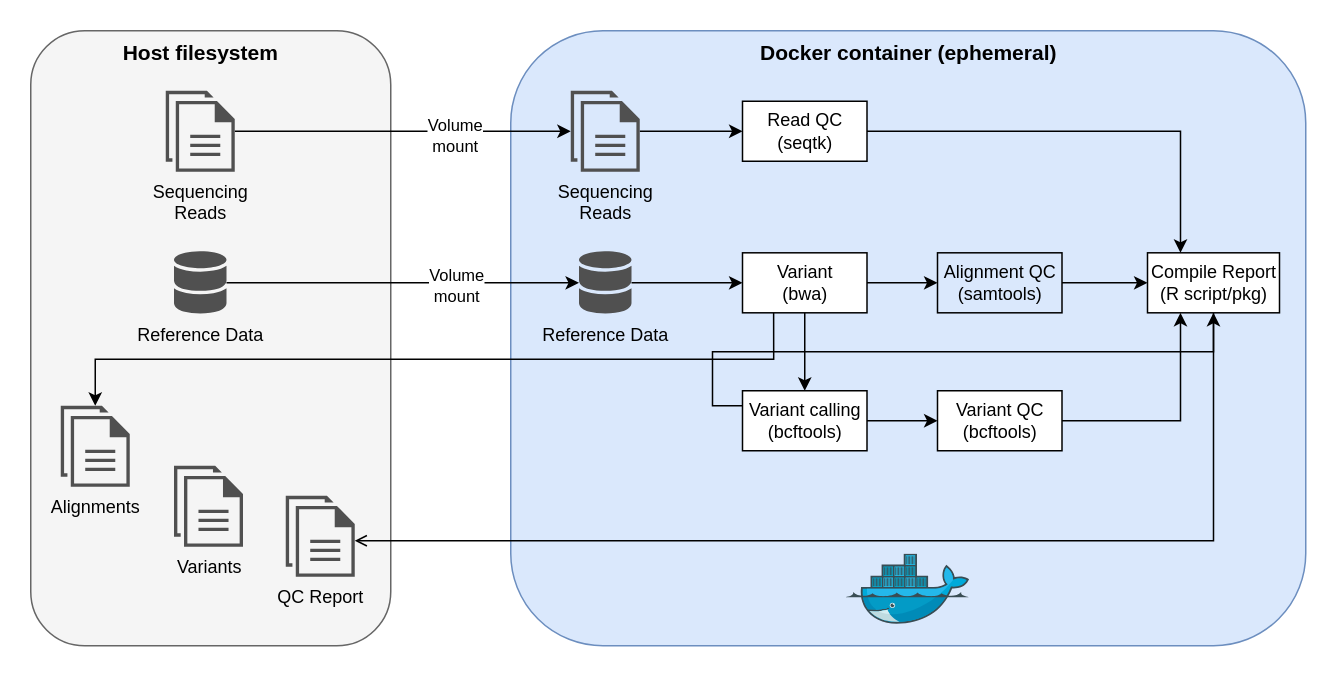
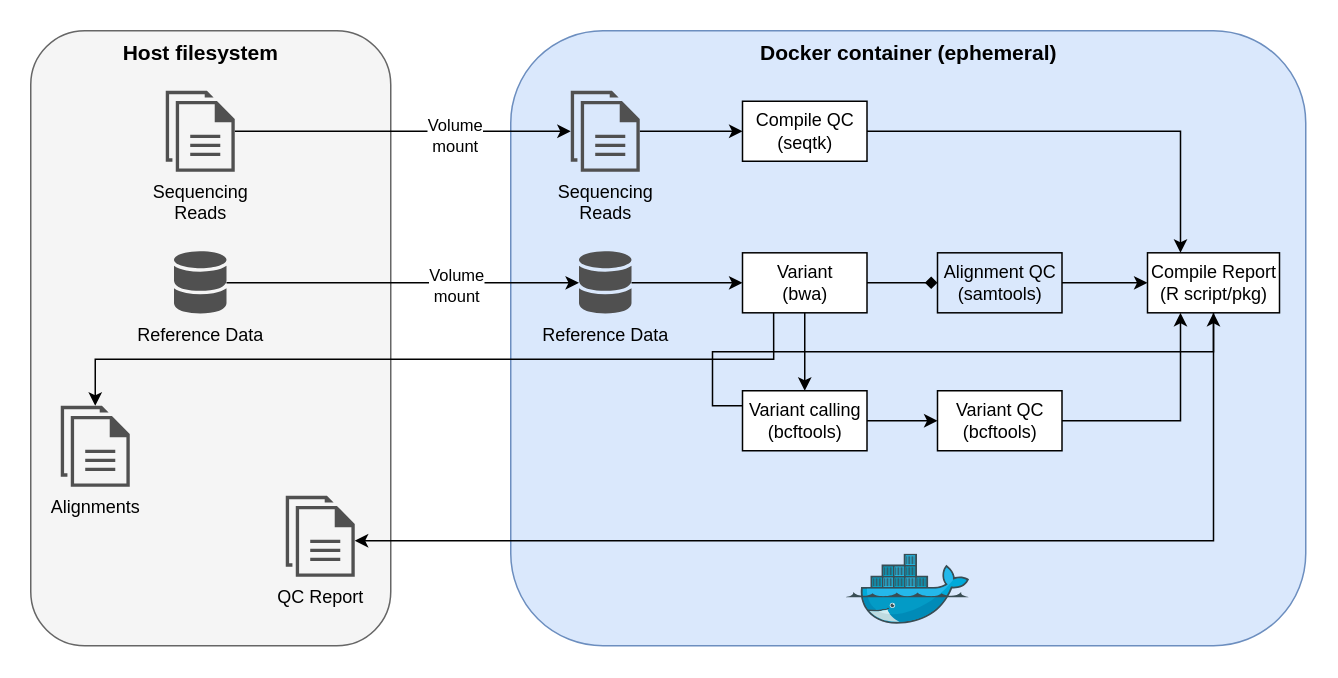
node "Read QC (seqtk)": label "Read QC (seqtk)" -> "Compile QC (seqtk)"
edge "Variant (bwa)" -> "Alignment QC (samtools)": arrowhead classic -> diamond
node "Variants": removed
edge "Compile Report (R script/pkg)" -> "QC Report": arrowhead open -> classic
